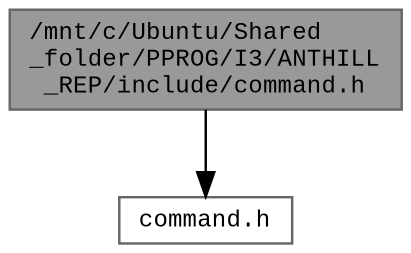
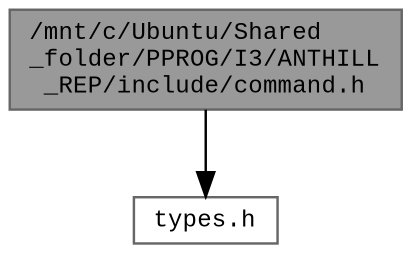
node "command.h": label "command.h" -> "types.h"
